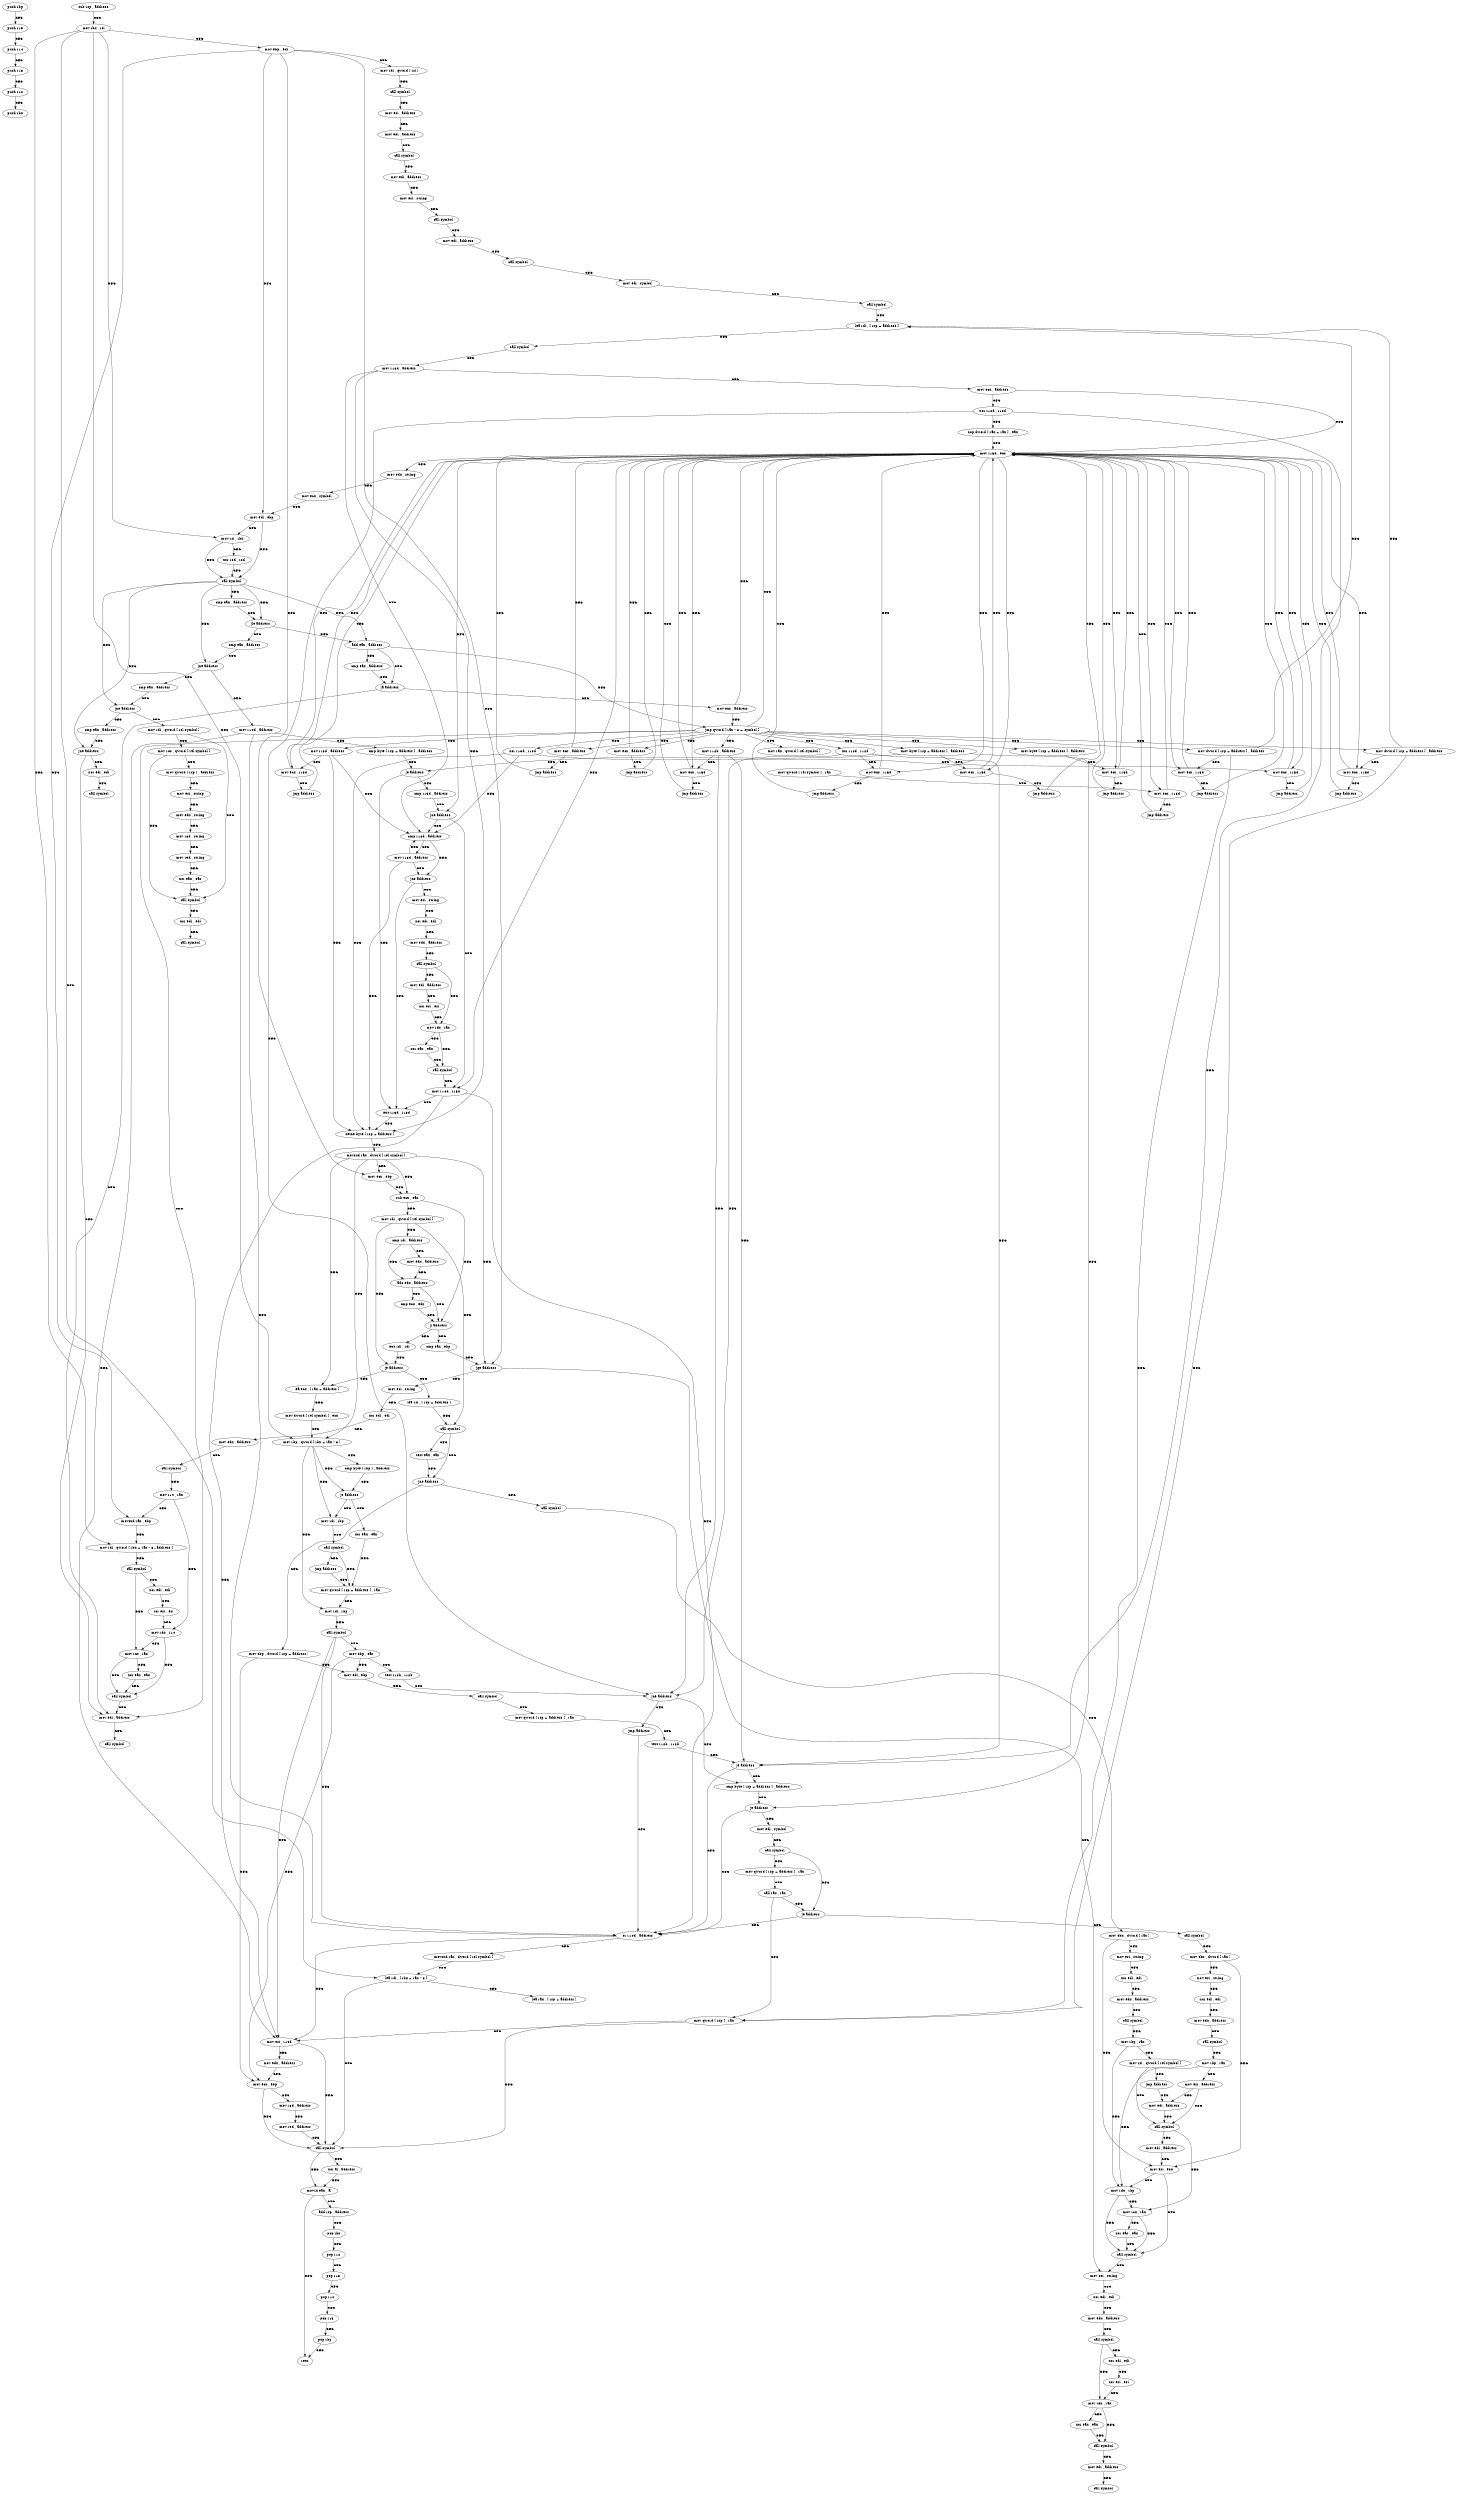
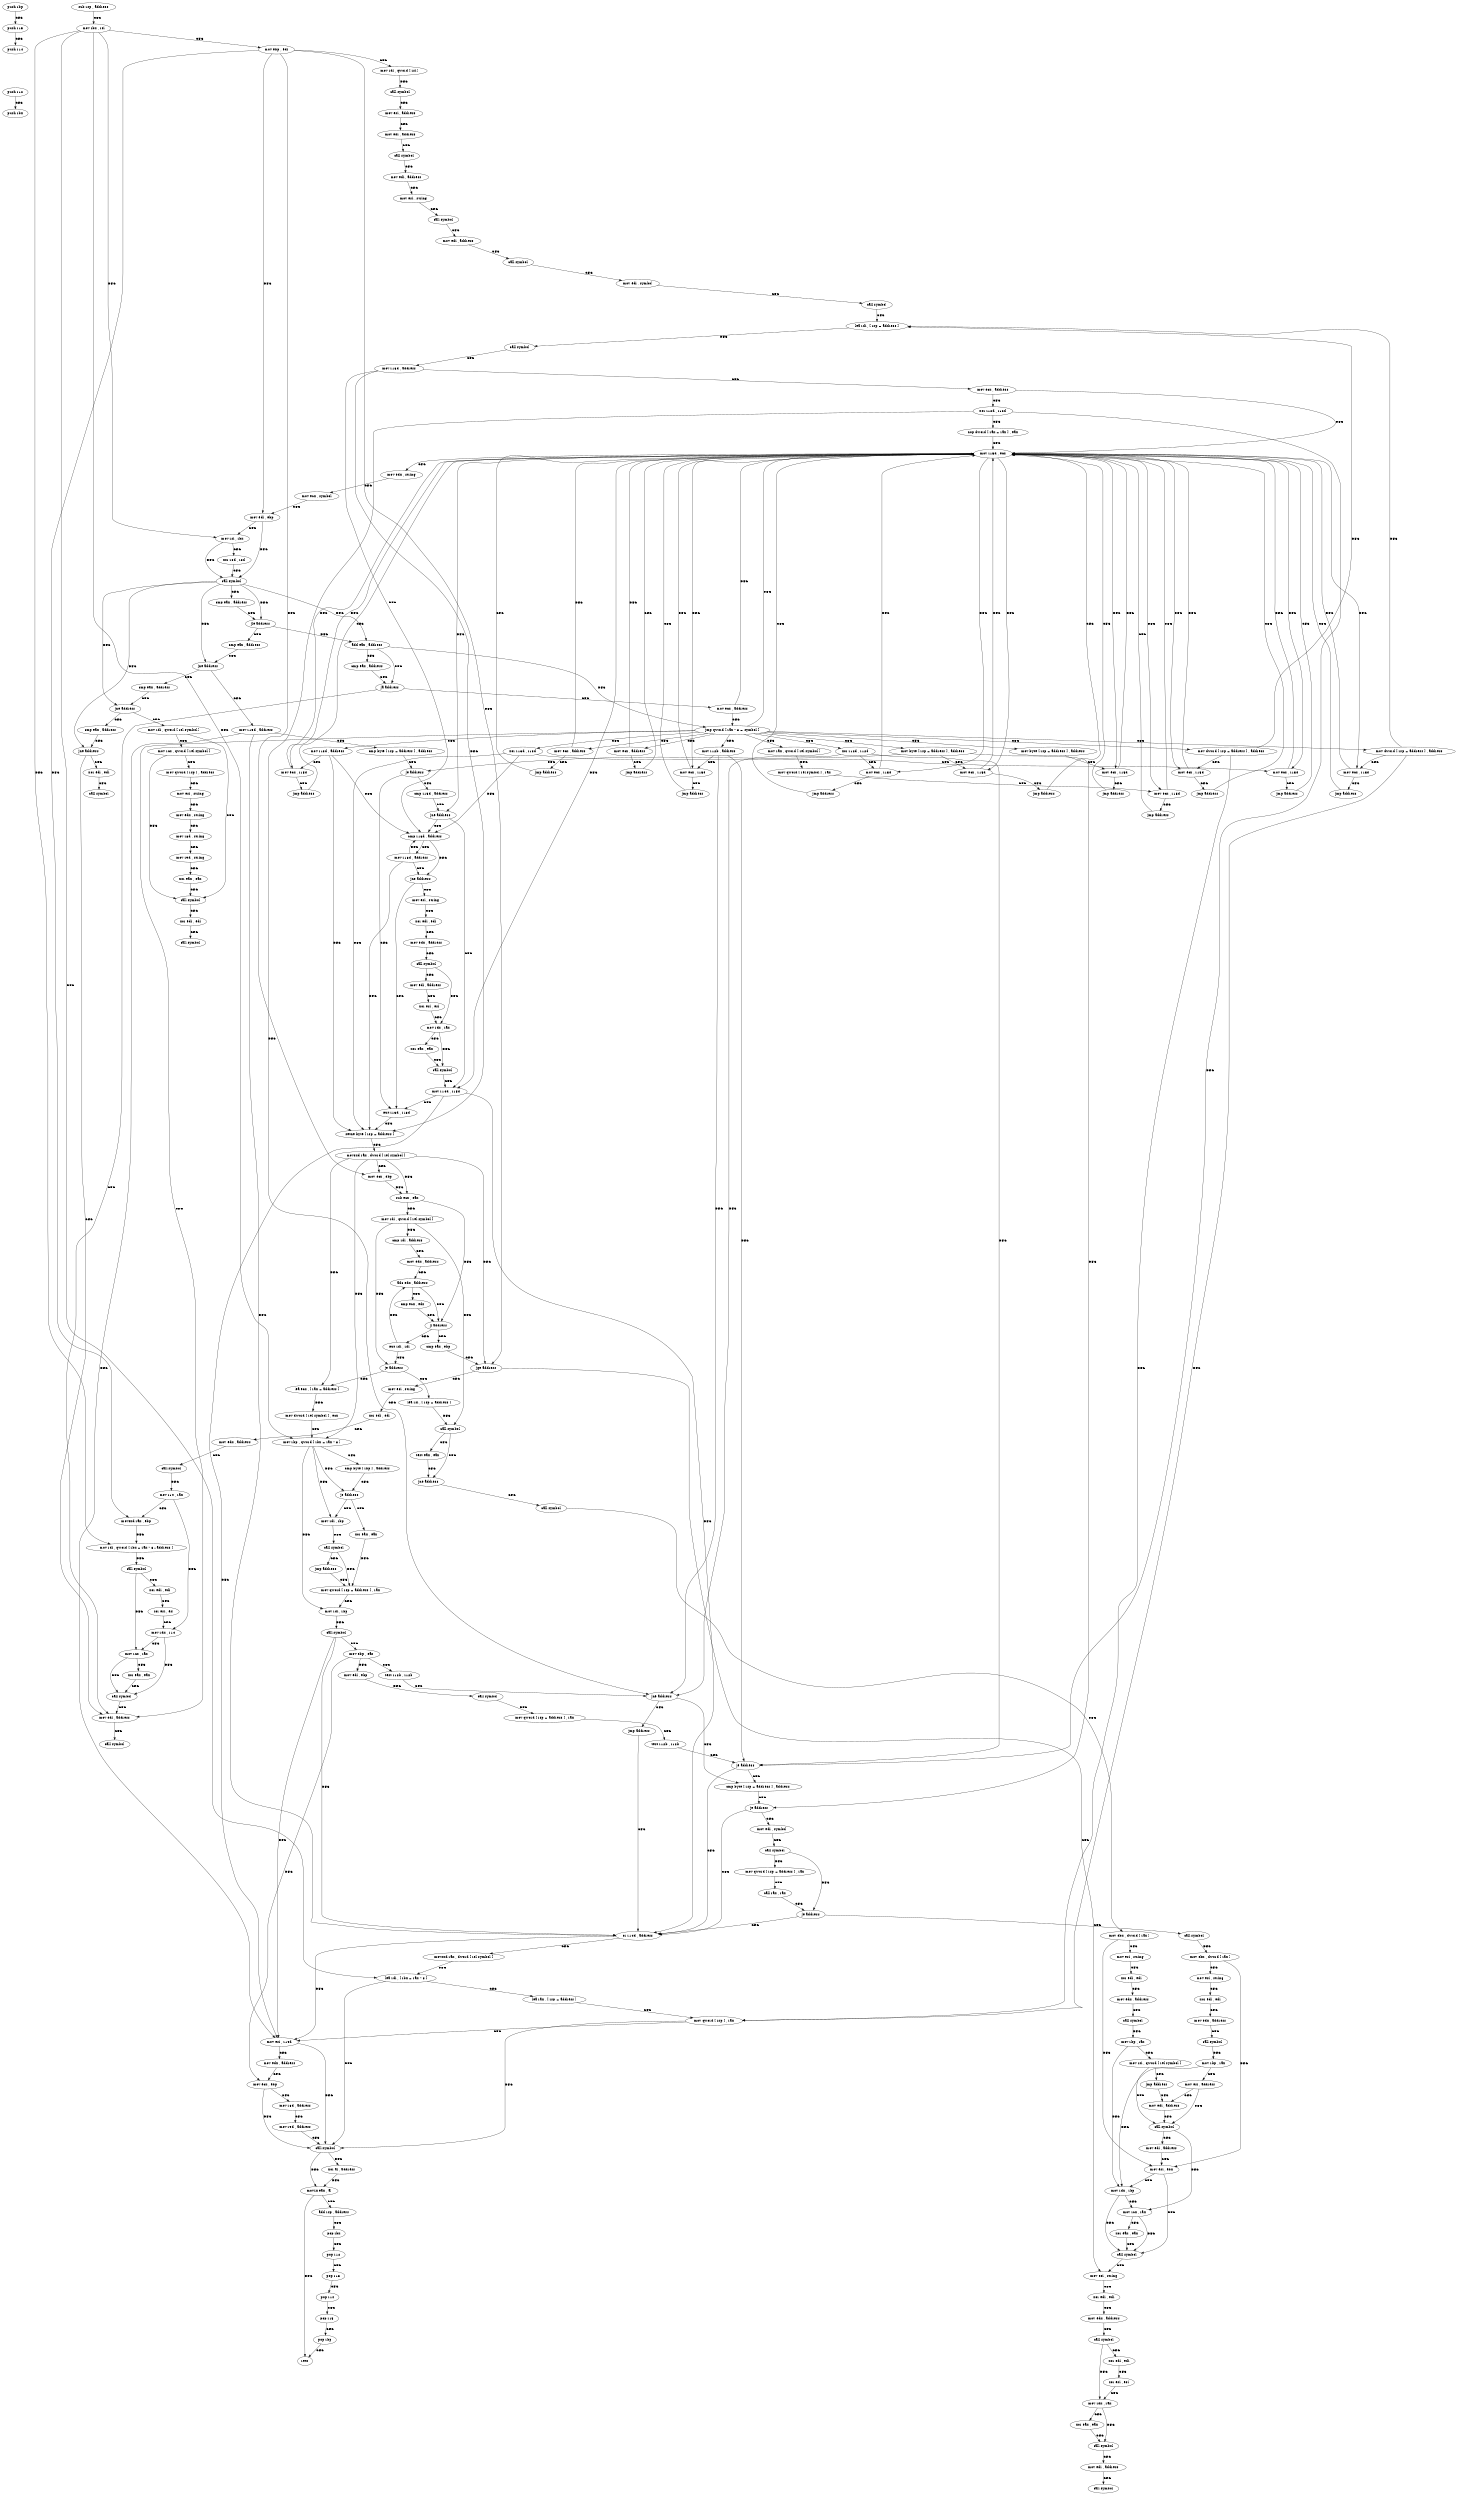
node "push r13": removed
edge "jmp qword [ rax * 8 + symbol ]" -> "mov r15d , ecx": label "CFG" -> "DFG"
node "mov r14d , address": label "mov r14d , address" -> "mov r15d , address"
edge "mov rax , qword [ rel symbol ]" -> "mov qword [ rel symbol ] , rax": added, label "DFG"
edge "cmp rdi , address" -> "adc edx , address": now "test rdi , rdi" -> "adc edx , address"
node "mov ebp , dword [ rsp + address ]": removed
edge "call rax , rax" -> "mov qword [ rsp ] , rax": now "lea rax , [ rsp + address ]" -> "mov qword [ rsp ] , rax"
